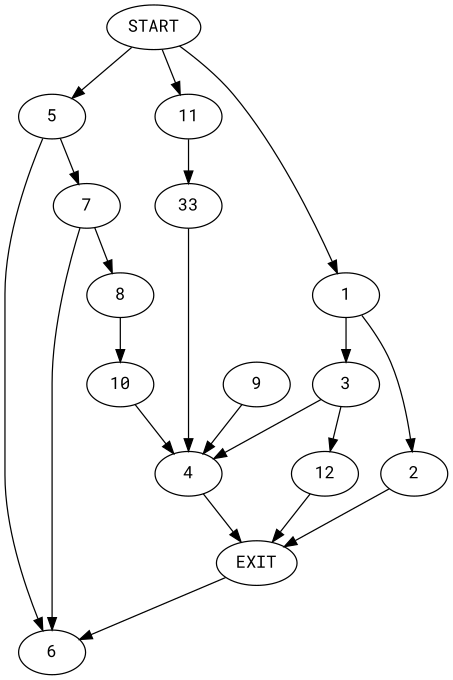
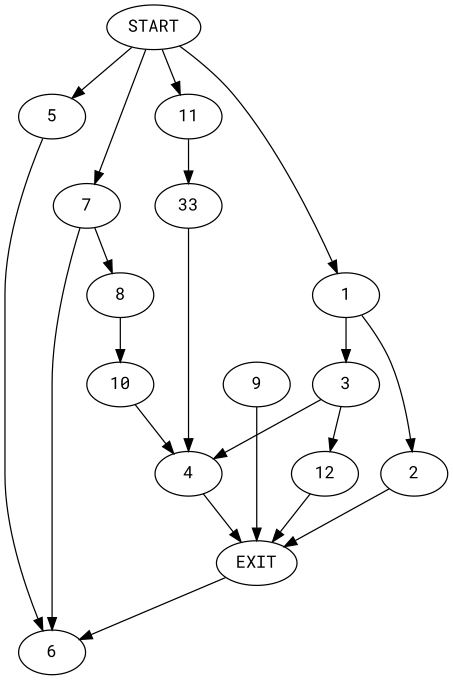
edge "5" -> "7": now "START" -> "7"
edge "9" -> "4": now "9" -> "EXIT"
